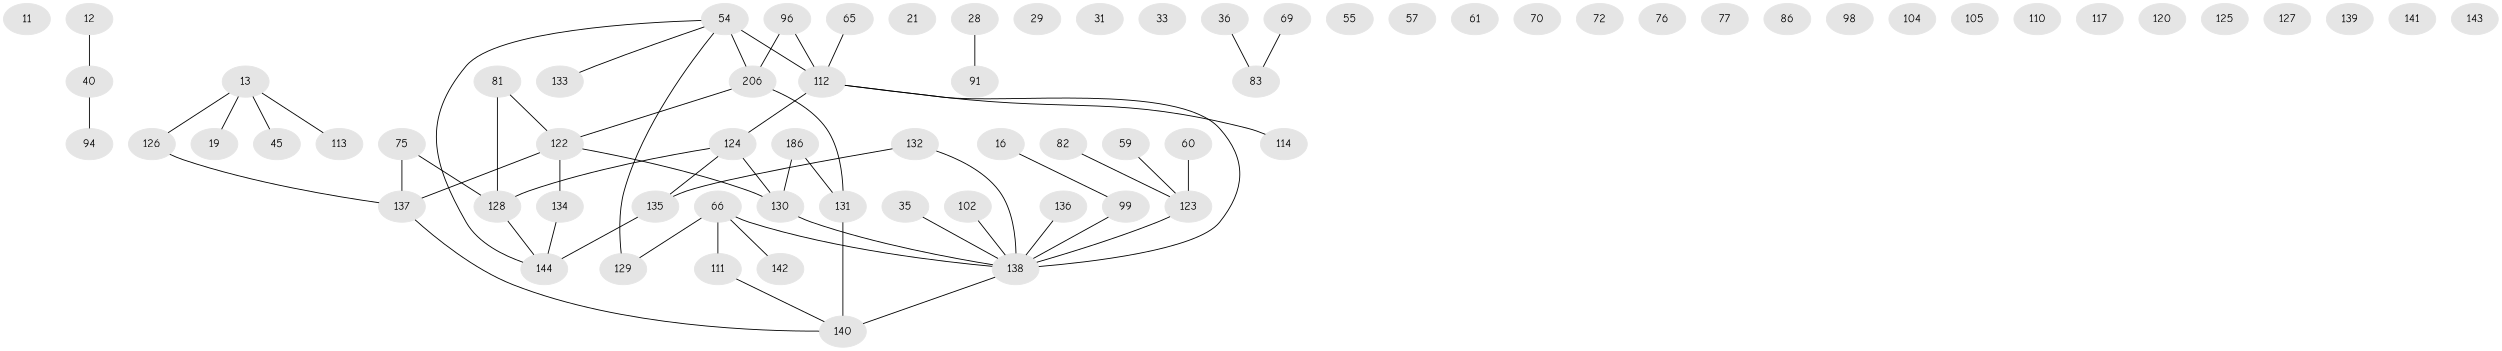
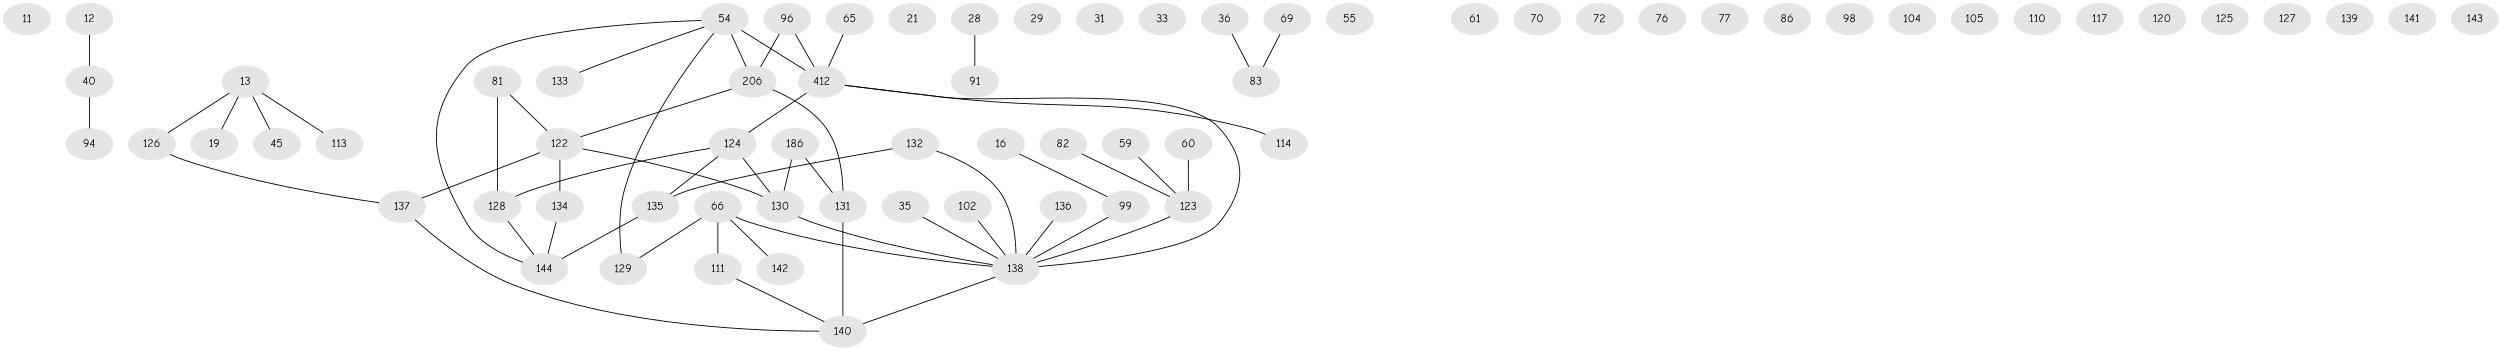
node "57": removed
node "112": label "112" -> "412"
node "75": removed
